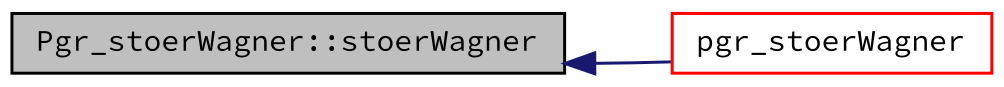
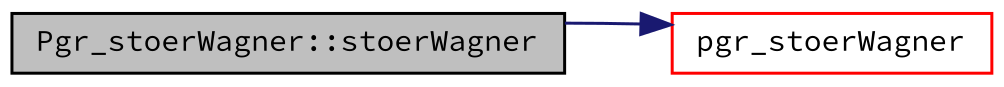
edge "pgr_stoerWagner" -> "Pgr_stoerWagner::stoerWagner": reversed
